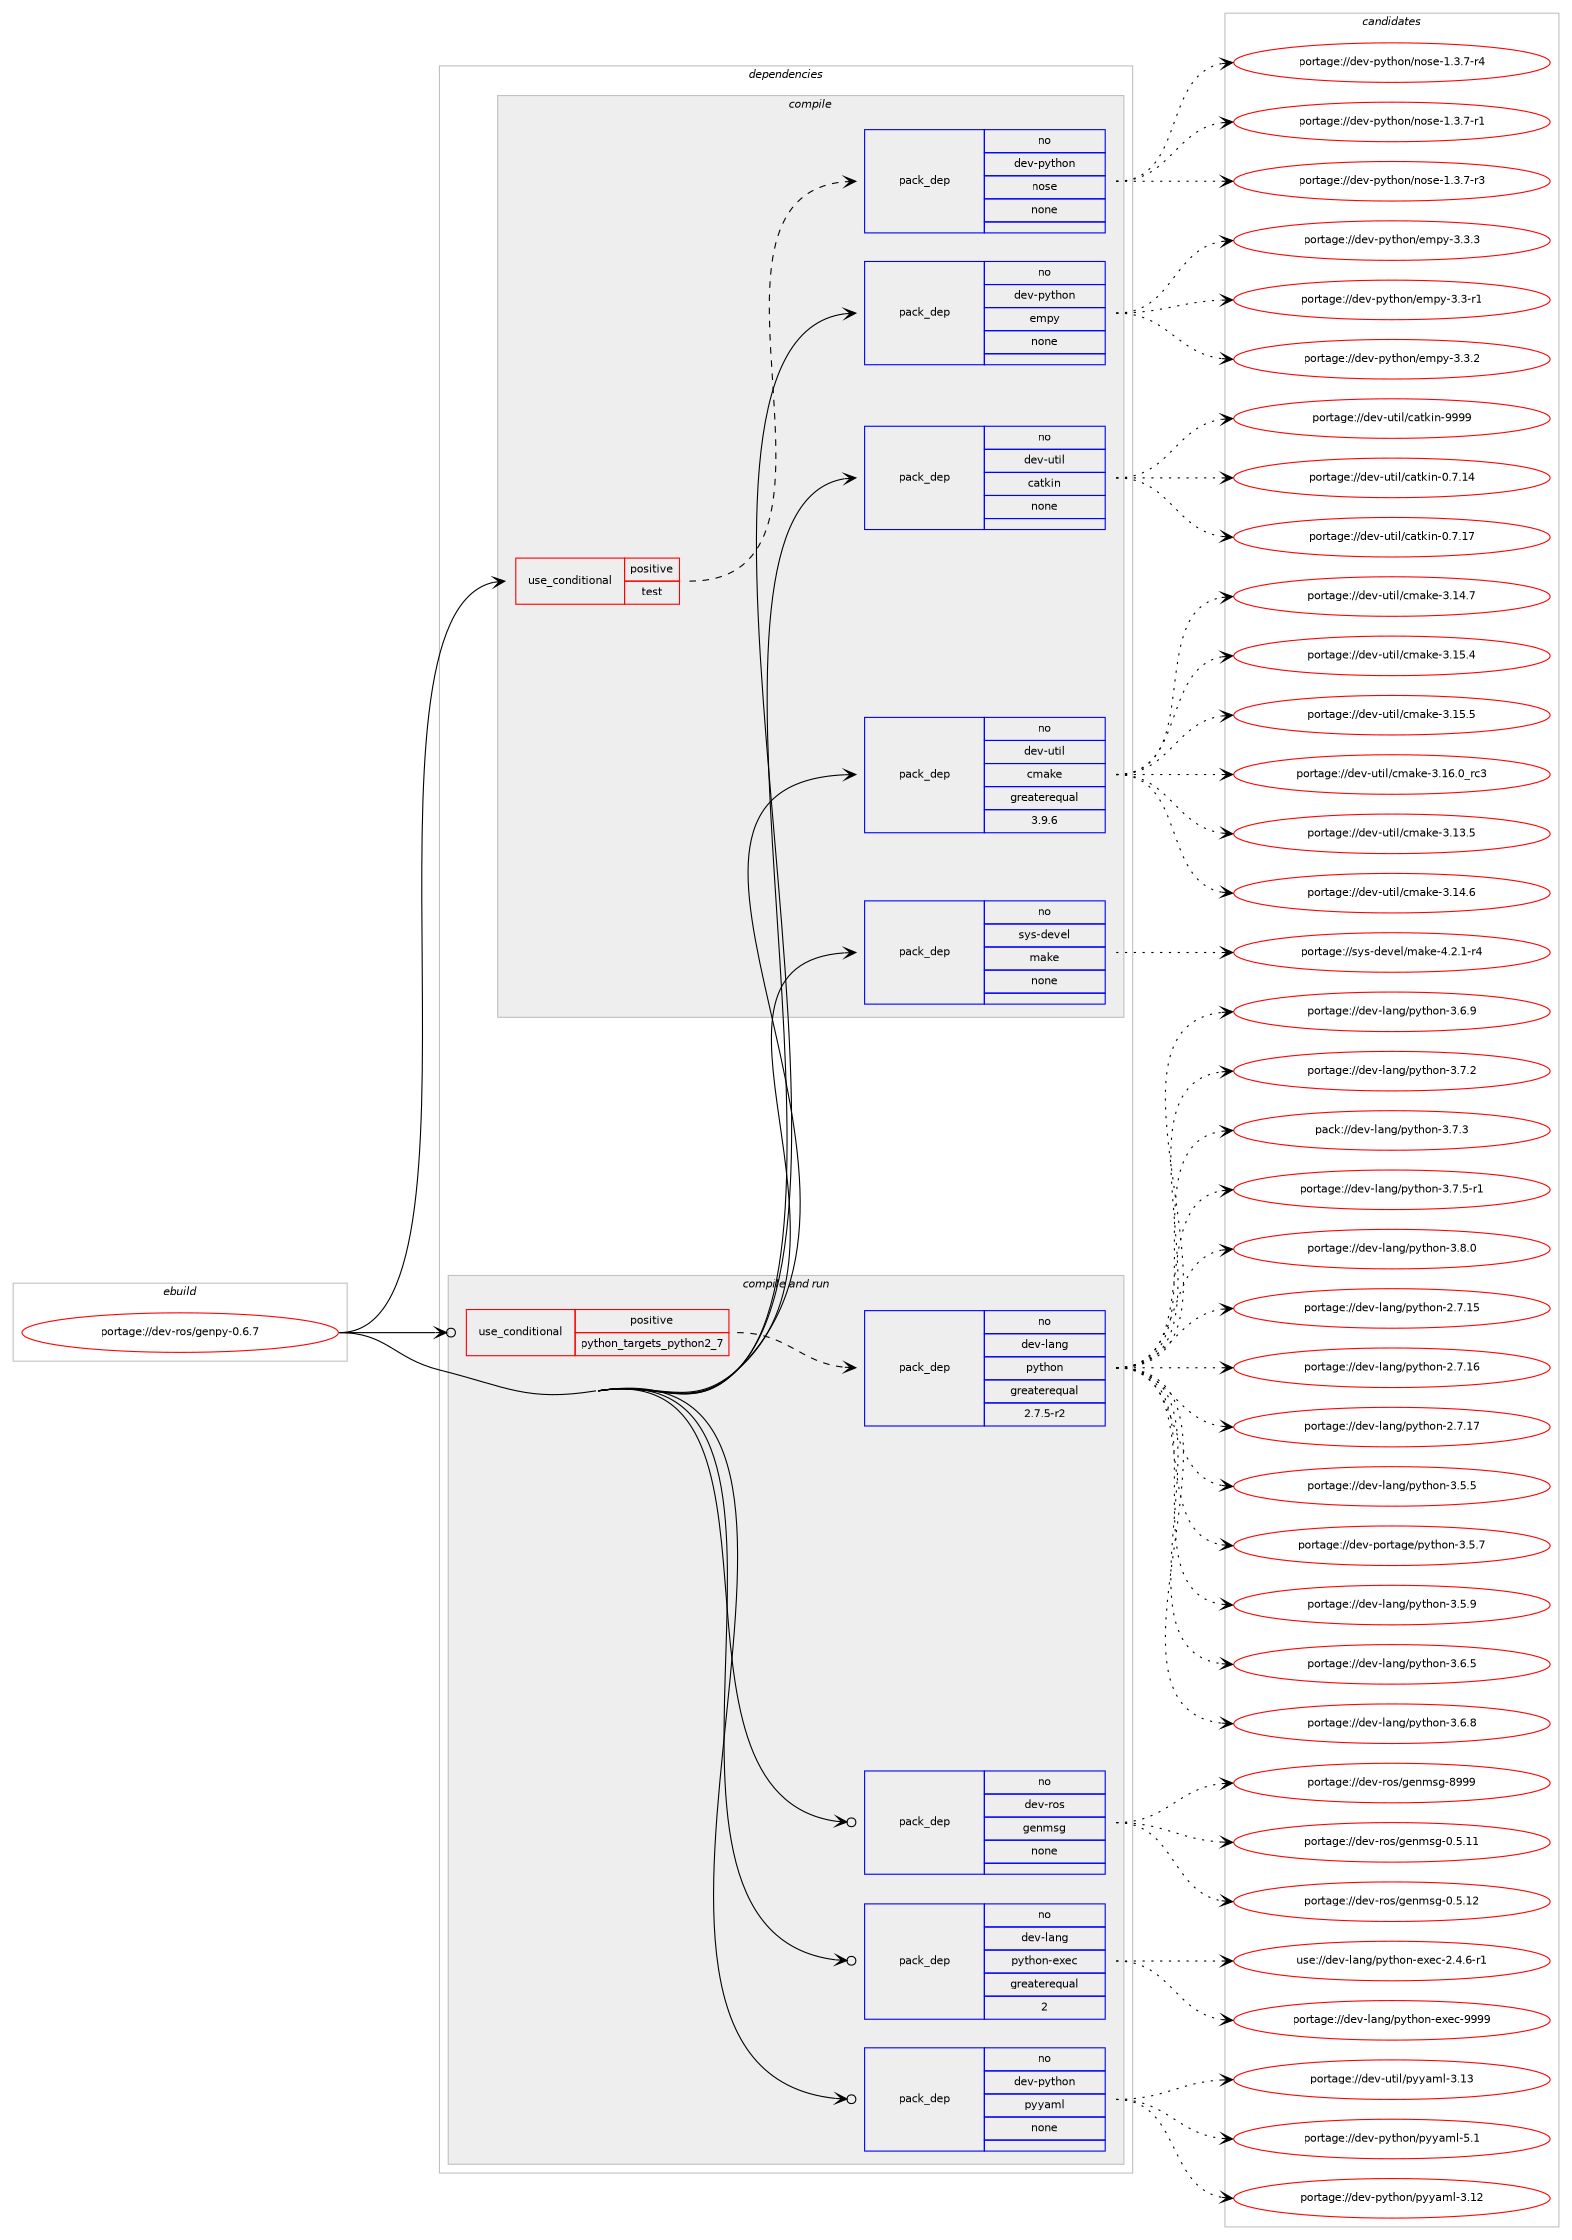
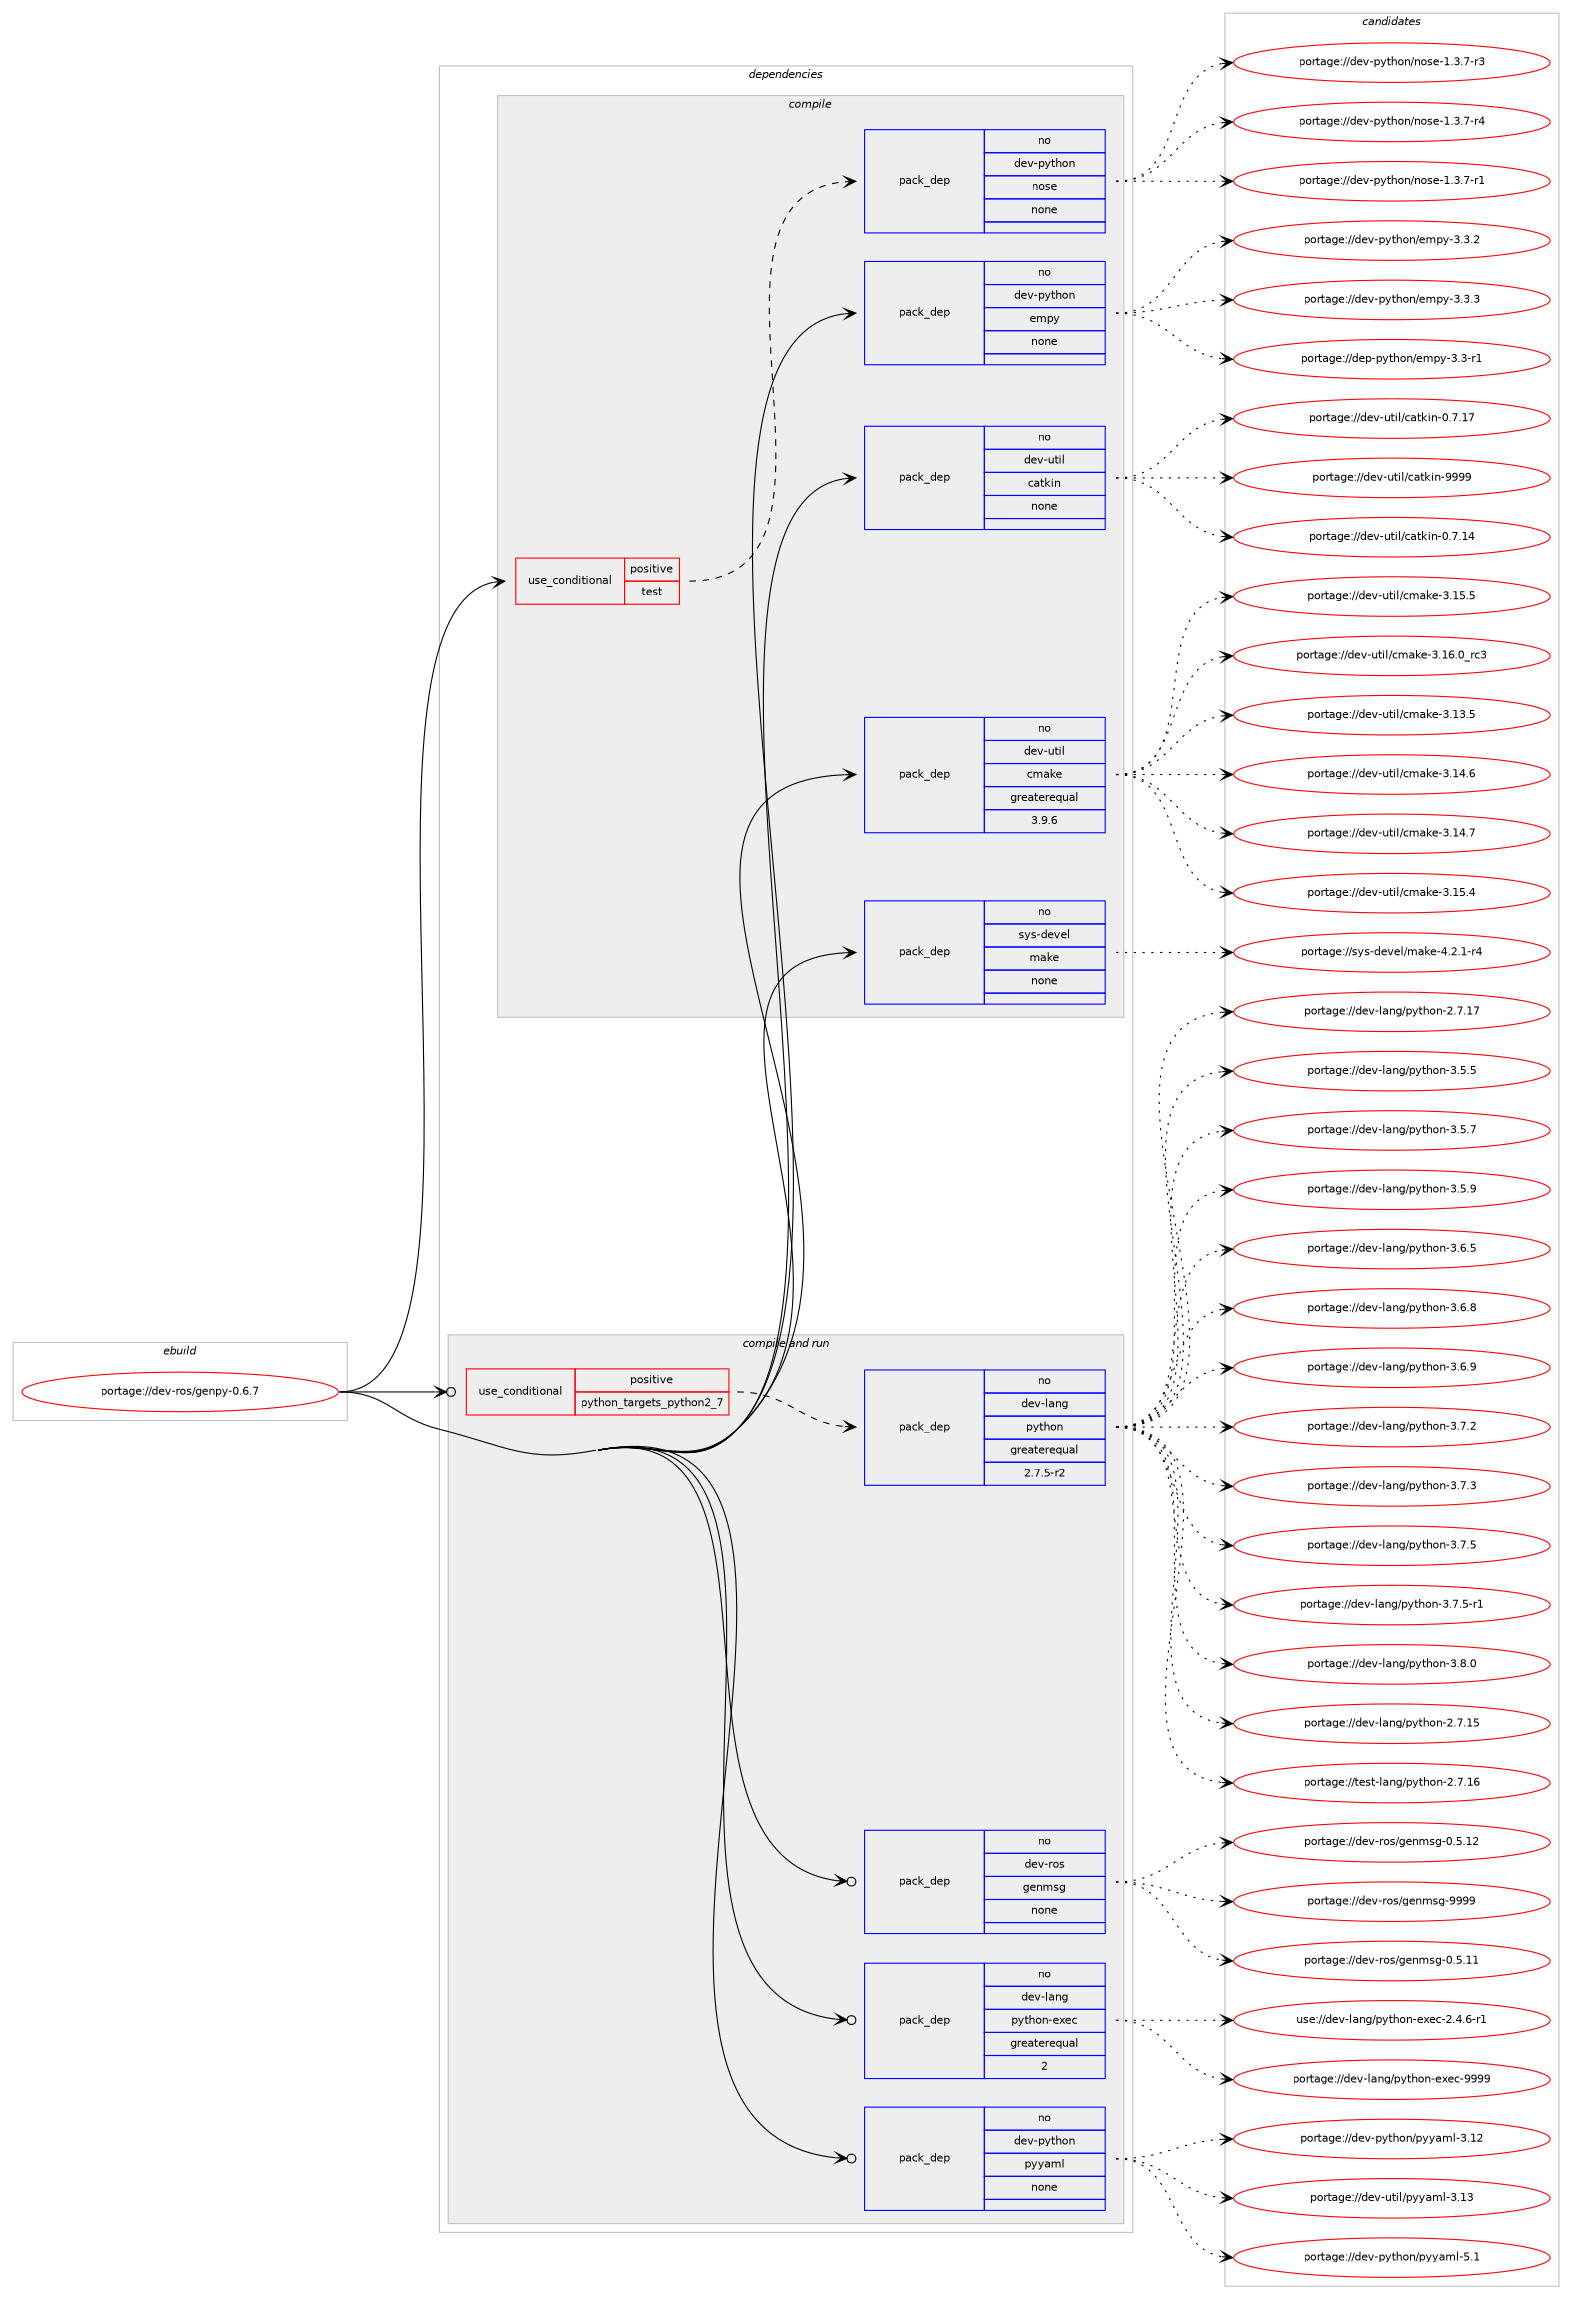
node "portage://dev-python/empy-3.3-r1": label "portage://dev-python/empy-3.3-r1" -> "portage://dep-python/empy-3.3-r1"
node "pack://dev-lang/python-3.7.3": label "pack://dev-lang/python-3.7.3" -> "portage://dev-lang/python-3.7.3"
node "portage://dev-lang/python-2.7.16": label "portage://dev-lang/python-2.7.16" -> "portage://test-lang/python-2.7.16"
node "portage://dev-portage/python-3.5.7": label "portage://dev-portage/python-3.5.7" -> "portage://dev-lang/python-3.5.7"
node "portage://dev-lang/python-3.7.5": added
node "portage://dev-ros/genmsg-8999": label "portage://dev-ros/genmsg-8999" -> "portage://dev-ros/genmsg-9999"
